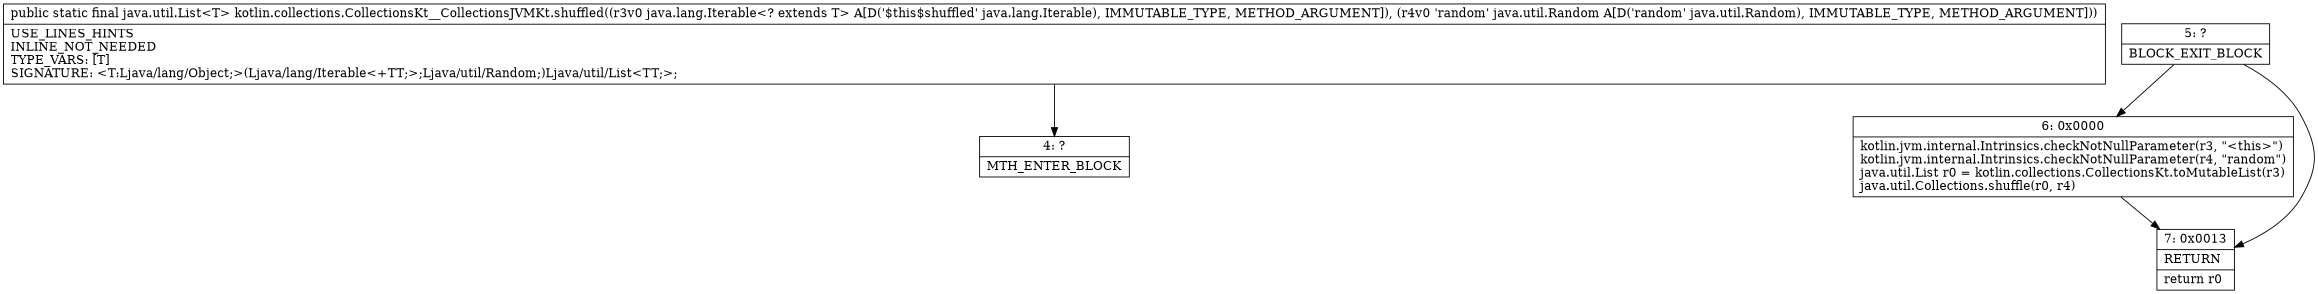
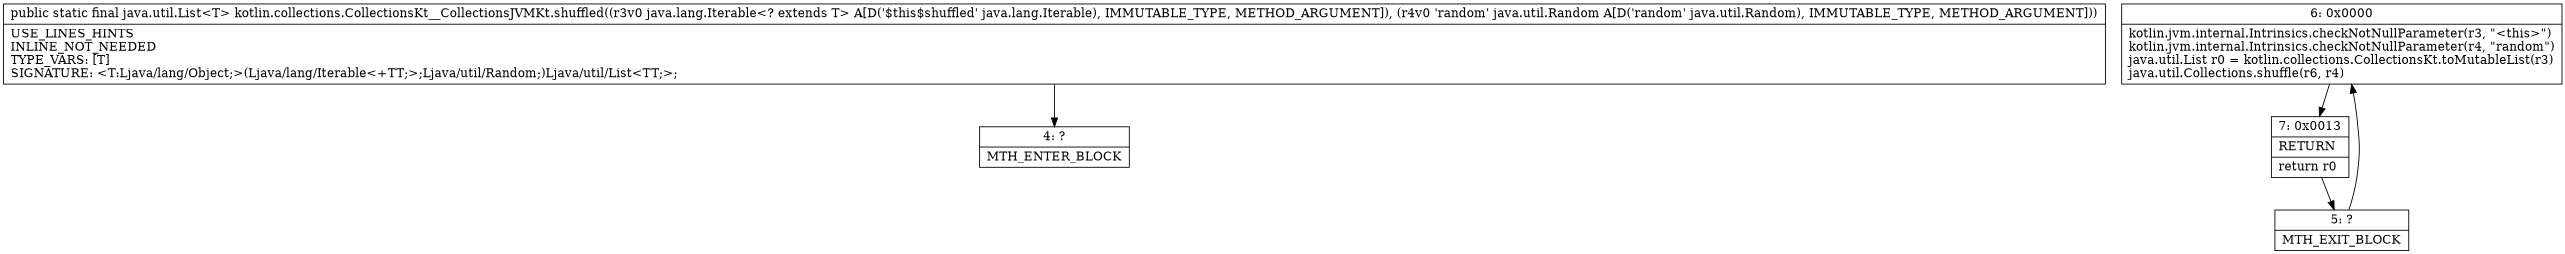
node "5: ?": text "BLOCK_EXIT_BLOCK" -> "MTH_EXIT_BLOCK"
edge "5: ?" -> "7: 0x0013": reversed
node "6: 0x0000": text "java.util.Collections.shuffle(r0, r4)" -> "java.util.Collections.shuffle(r6, r4)"
